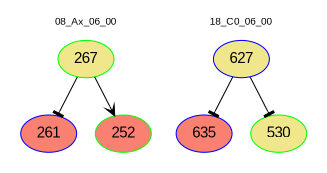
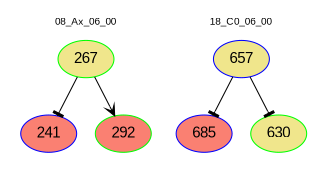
node "627": label "627" -> "657"
node "261": label "261" -> "241"
node "252": label "252" -> "292"
node "635": label "635" -> "685"
node "530": label "530" -> "630"
